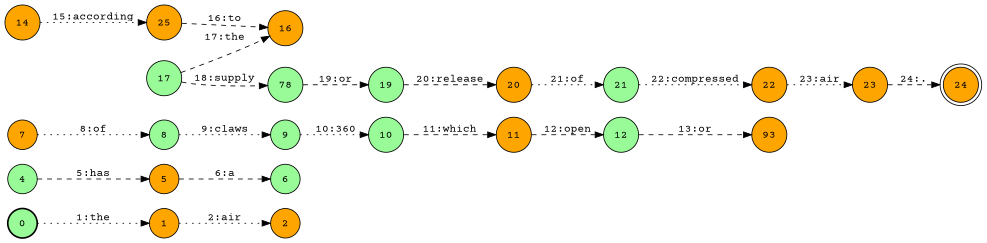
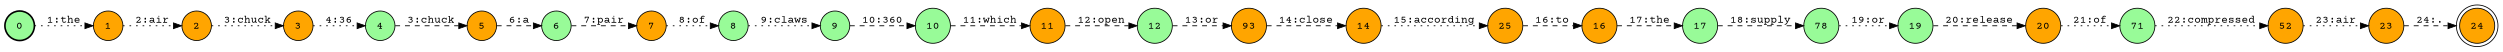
node "3": added
edge "6" -> "7": added, label "7:pair"
edge "93" -> "14": added, label "14:close"
edge "17" -> "16": reversed
edge "78" -> "19": style dashed -> dotted
node "21": label "21" -> "71"
node "22": label "22" -> "52"
edge "9" -> "10": style dotted -> dashed
edge "4" -> "5": label "5:has" -> "3:chuck"
